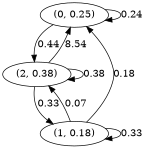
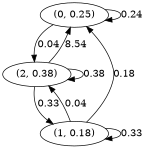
edge "(0, 0.25)" -> "(2, 0.38)": label "0.44" -> "0.04"
edge "(1, 0.18)" -> "(2, 0.38)": label "0.07" -> "0.04"
